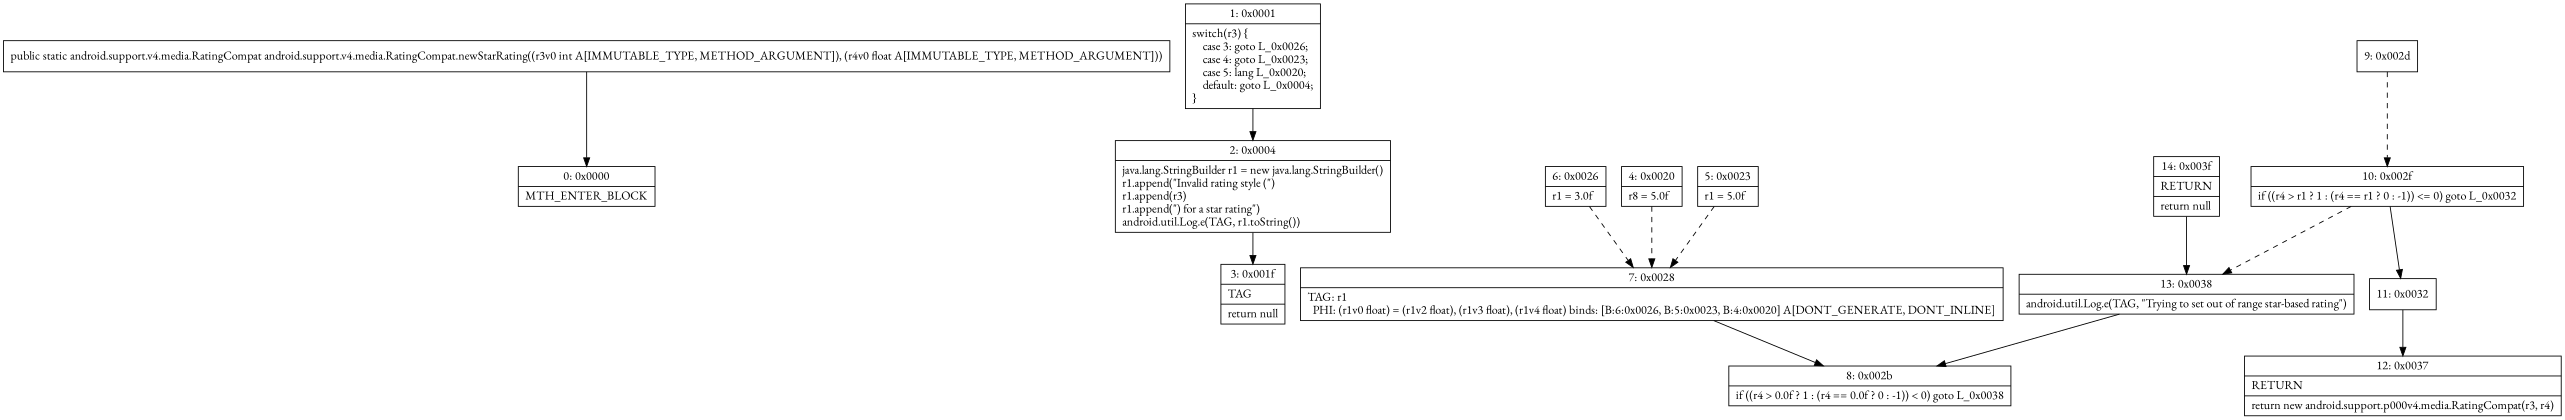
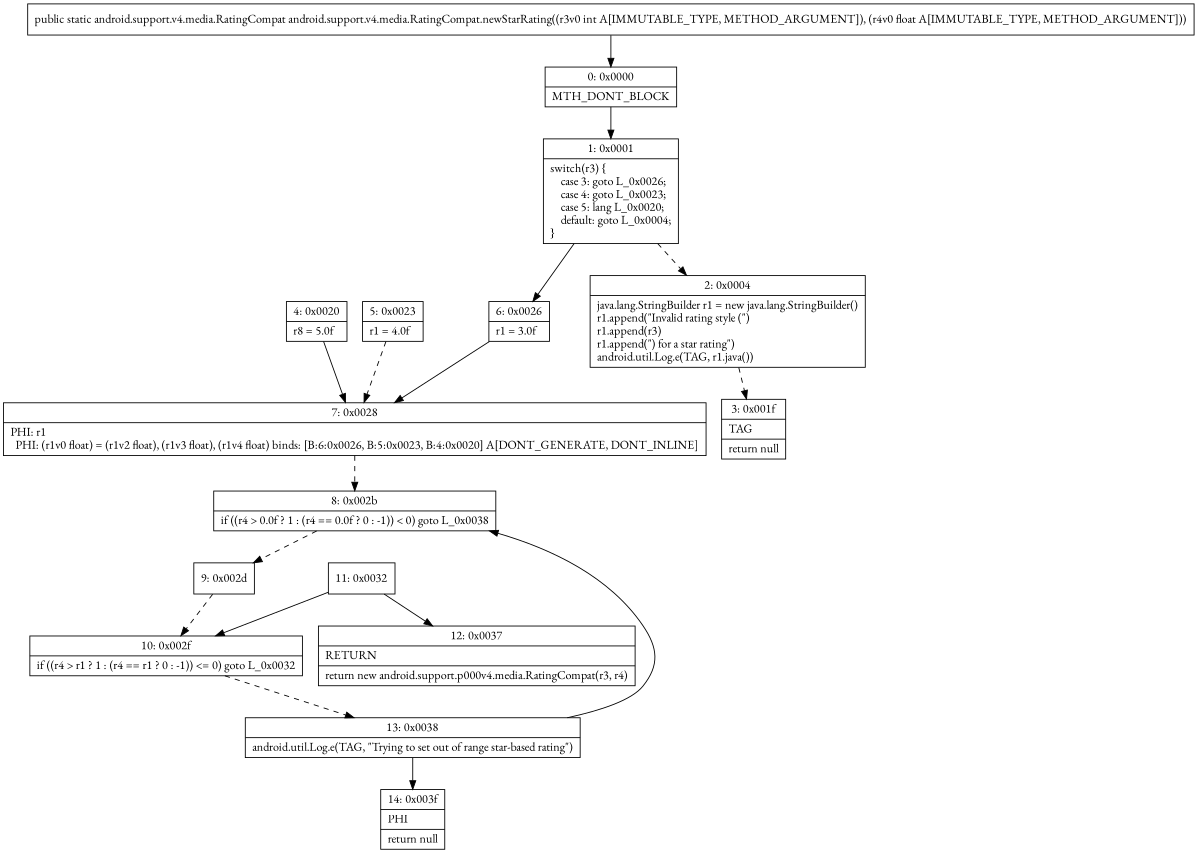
edge "0: 0x0000" -> "1: 0x0001": added
edge "1: 0x0001" -> "2: 0x0004": style solid -> dashed
node "14: 0x003f": text "RETURN" -> "PHI"
node "0: 0x0000": text "MTH_ENTER_BLOCK" -> "MTH_DONT_BLOCK"
node "5: 0x0023": text "r1 = 5.0f" -> "r1 = 4.0f"
node "2: 0x0004": text "android.util.Log.e(TAG, r1.toString())" -> "android.util.Log.e(TAG, r1.java())"
edge "6: 0x0026" -> "7: 0x0028": style dashed -> solid
edge "4: 0x0020" -> "7: 0x0028": style dashed -> solid
edge "10: 0x002f" -> "11: 0x0032": reversed
edge "14: 0x003f" -> "13: 0x0038": reversed
edge "2: 0x0004" -> "3: 0x001f": style solid -> dashed
edge "1: 0x0001" -> "6: 0x0026": added
node "7: 0x0028": text "TAG: r1" -> "PHI: r1"
edge "7: 0x0028" -> "8: 0x002b": style solid -> dashed
edge "8: 0x002b" -> "9: 0x002d": added
